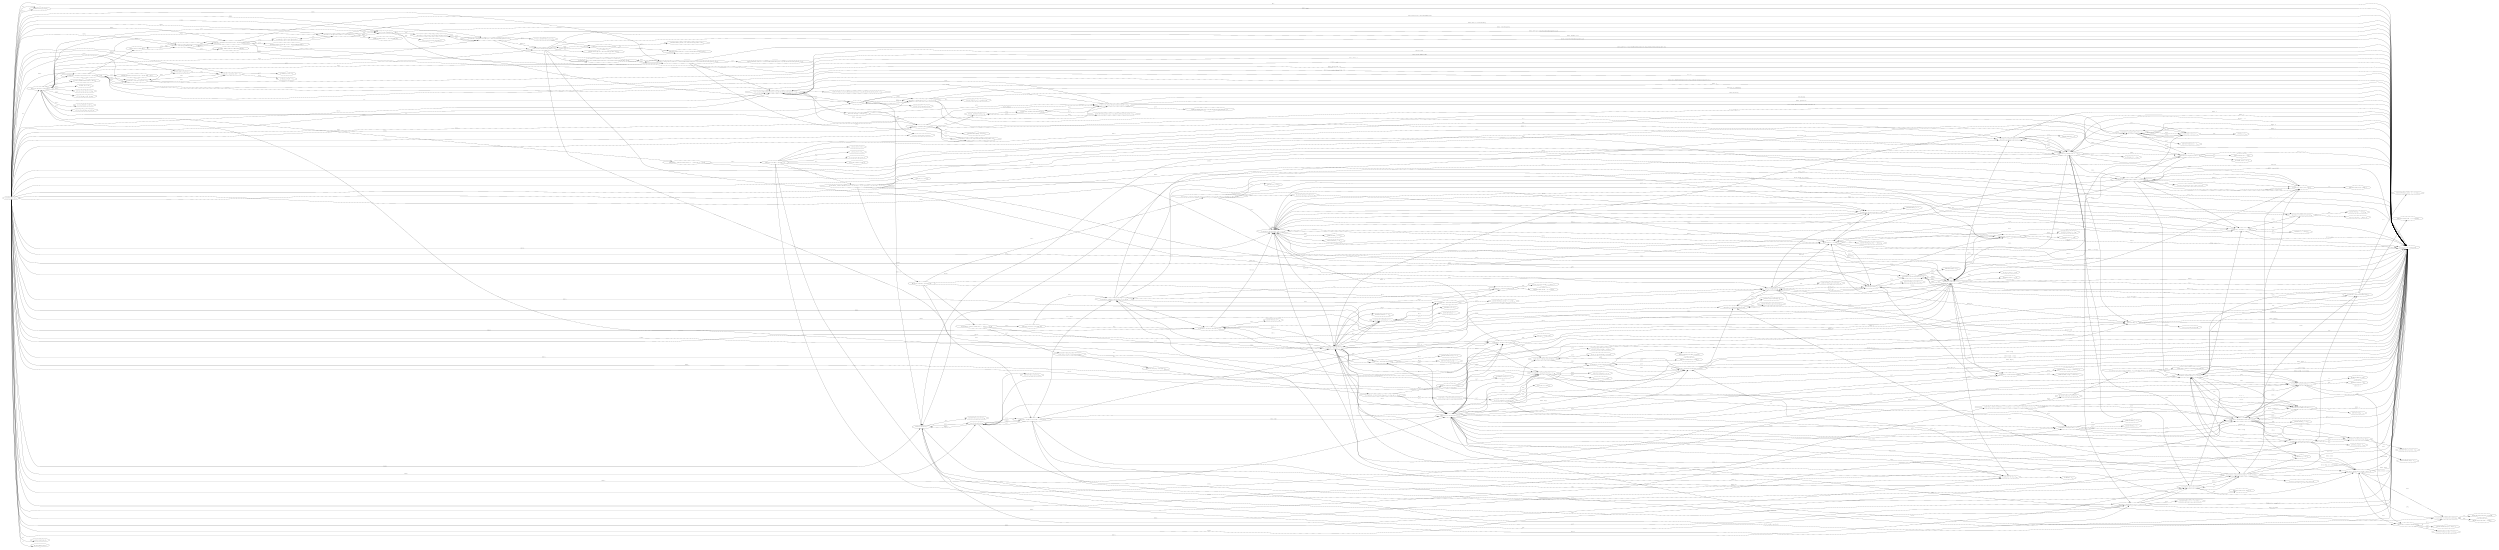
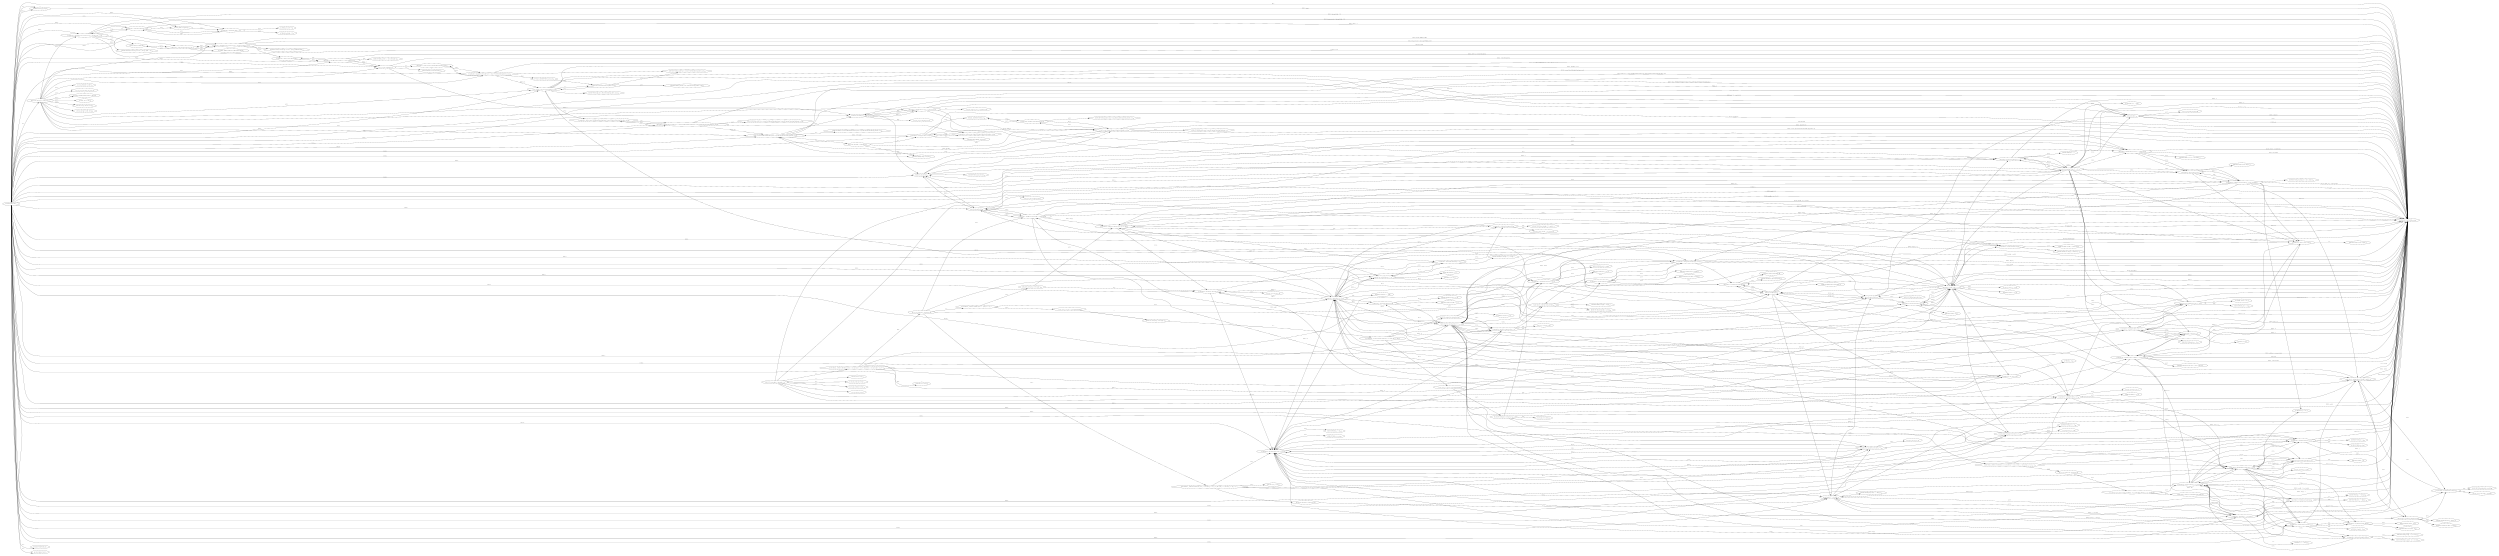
node "(CONTROL_STRUCTURE,while (T-- > 0),while (T-- > 0))": removed
